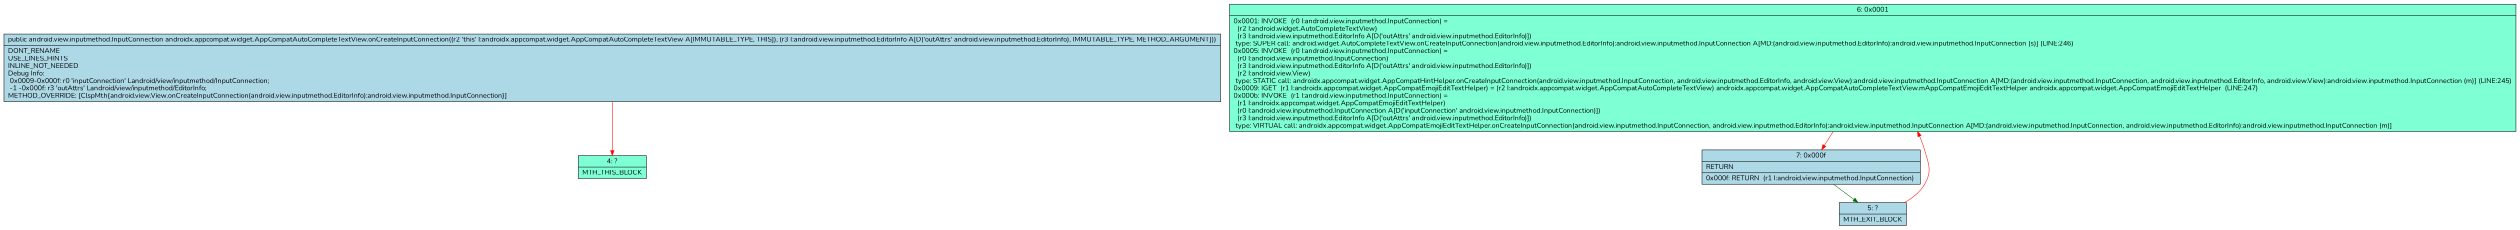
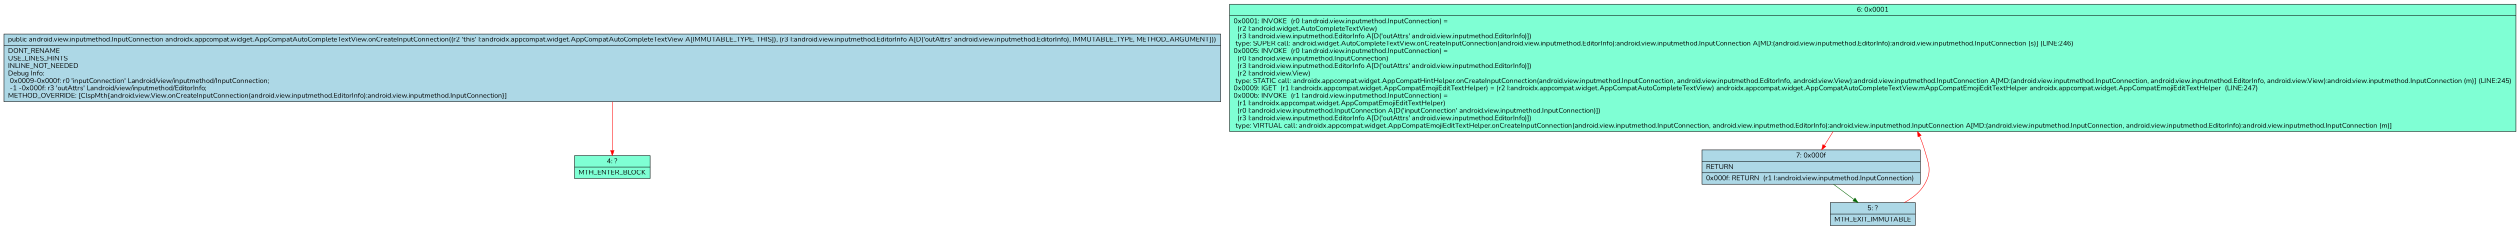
node "4: ?": text "MTH_THIS_BLOCK" -> "MTH_ENTER_BLOCK"
node "5: ?": text "MTH_EXIT_BLOCK" -> "MTH_EXIT_IMMUTABLE"
